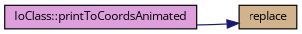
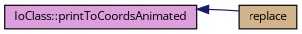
edge "IoClass::printToCoordsAnimated" -> "replace": reversed
